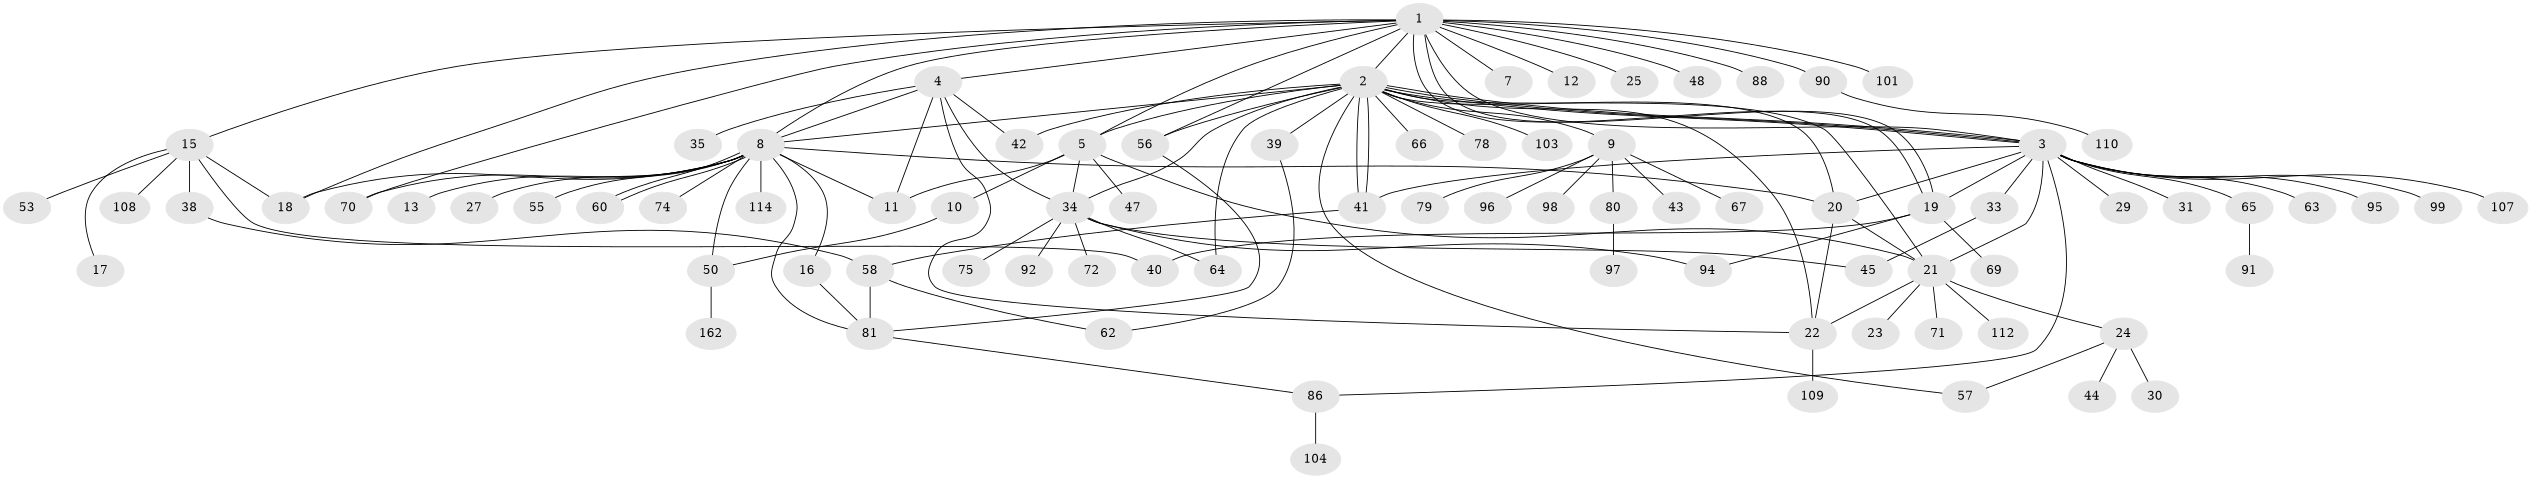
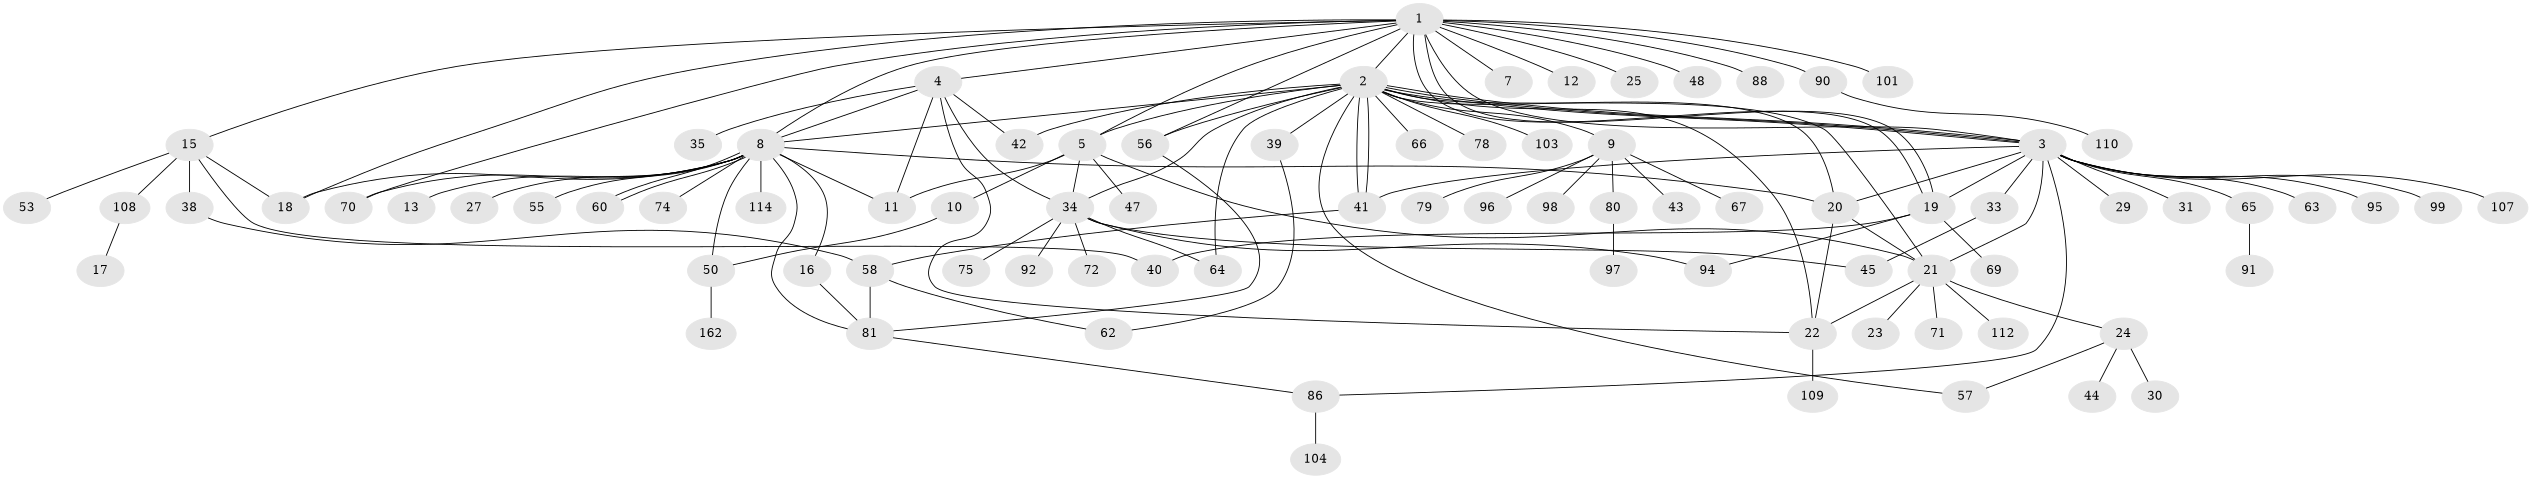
edge "15" -- "17": now "108" -- "17"
